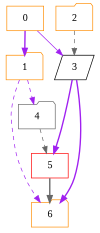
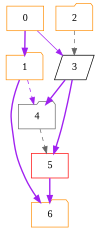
edge "1" -> "6": style dashed -> bold
edge "3" -> "6": now "3" -> "4"
edge "5" -> "6": color gray40 -> purple
